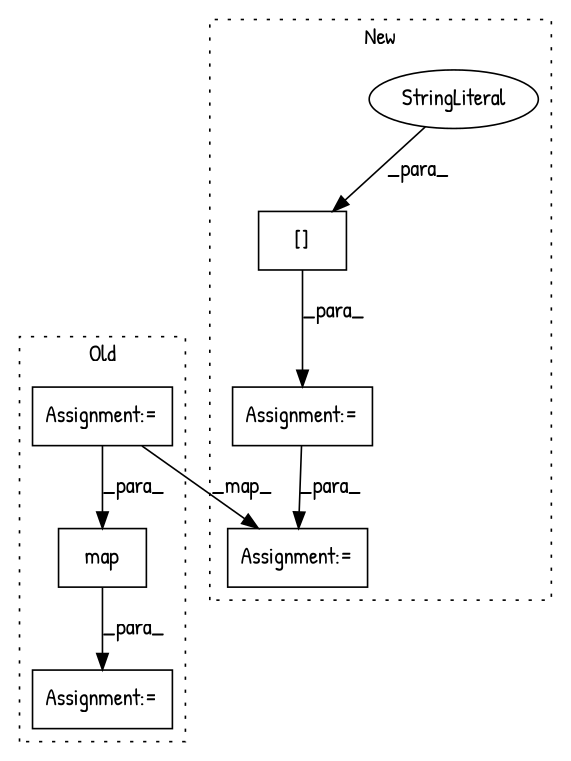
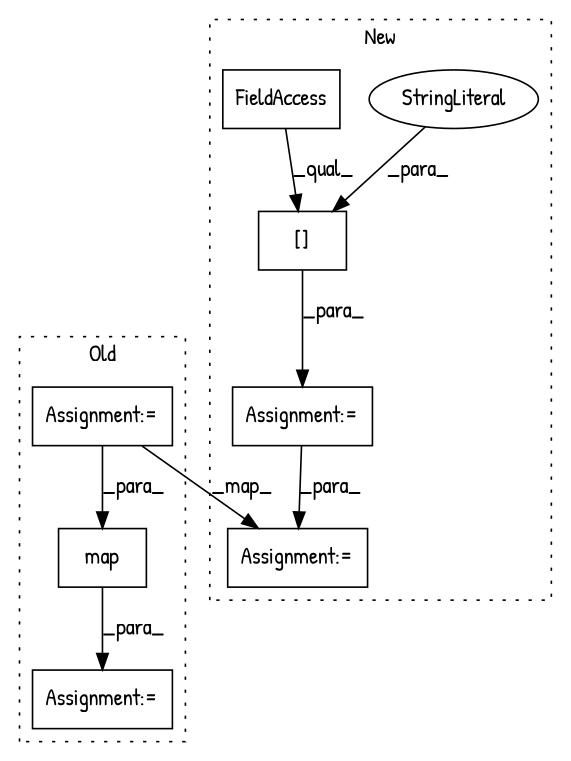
node "FieldAccess": added
